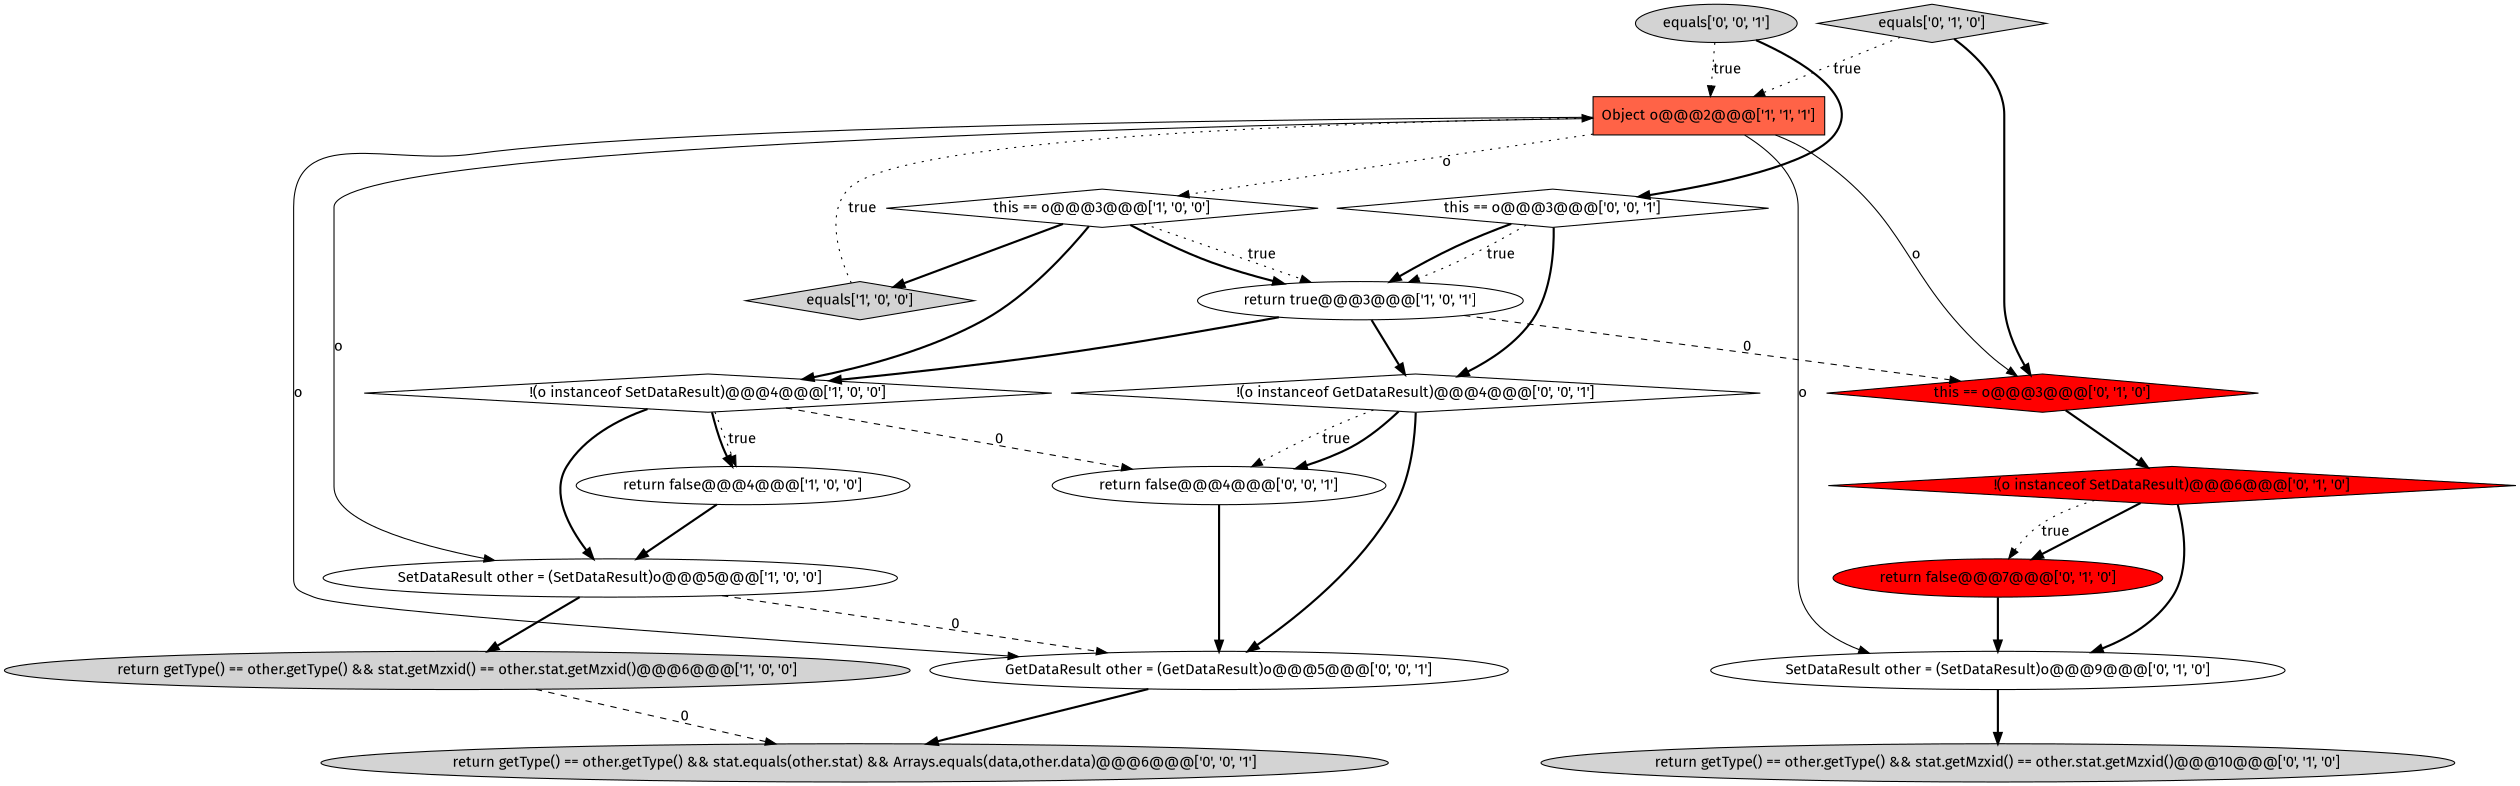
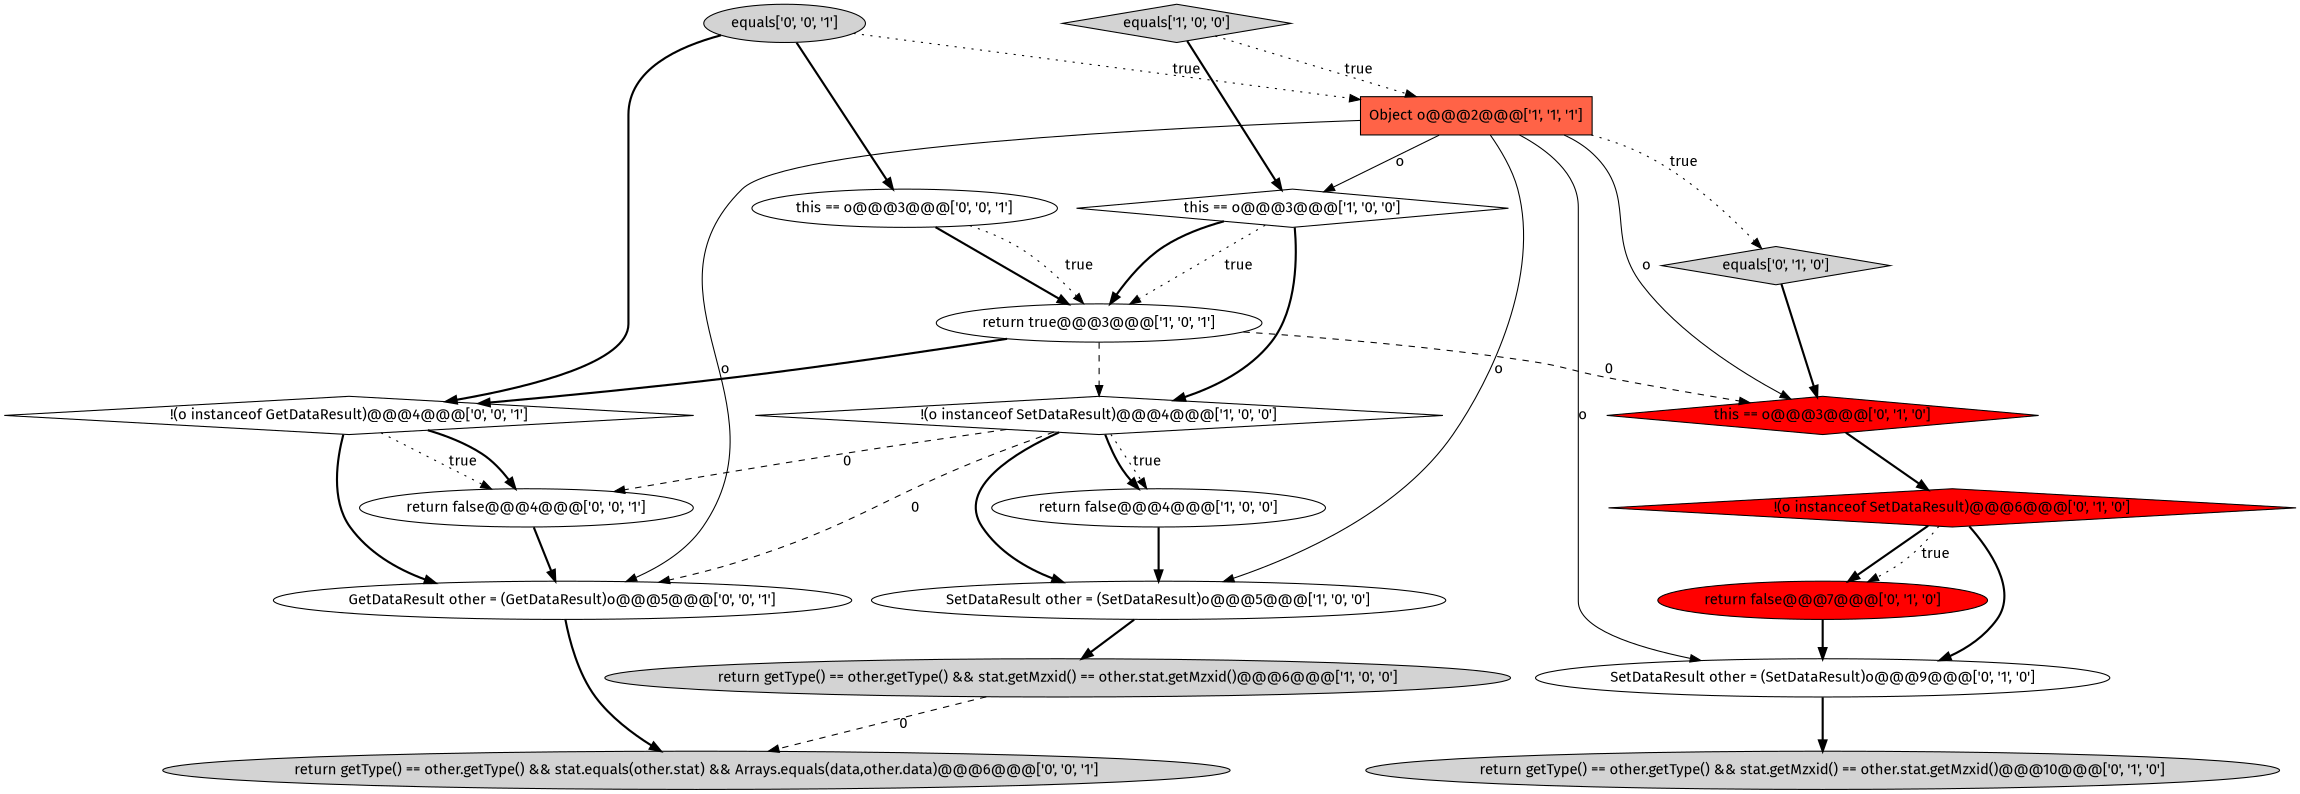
edge "equals['0', '1', '0']" -> "Object o@@@2@@@['1', '1', '1']": reversed
edge "Object o@@@2@@@['1', '1', '1']" -> "this == o@@@3@@@['1', '0', '0']": style dotted -> solid
node "this == o@@@3@@@['0', '0', '1']": shape diamond -> ellipse
edge "this == o@@@3@@@['1', '0', '0']" -> "equals['1', '0', '0']": reversed
edge "this == o@@@3@@@['0', '0', '1']" -> "!(o instanceof GetDataResult)@@@4@@@['0', '0', '1']": now "equals['0', '0', '1']" -> "!(o instanceof GetDataResult)@@@4@@@['0', '0', '1']"
edge "return true@@@3@@@['1', '0', '1']" -> "!(o instanceof SetDataResult)@@@4@@@['1', '0', '0']": style bold -> dashed
edge "SetDataResult other = (SetDataResult)o@@@5@@@['1', '0', '0']" -> "GetDataResult other = (GetDataResult)o@@@5@@@['0', '0', '1']": now "!(o instanceof SetDataResult)@@@4@@@['1', '0', '0']" -> "GetDataResult other = (GetDataResult)o@@@5@@@['0', '0', '1']"
